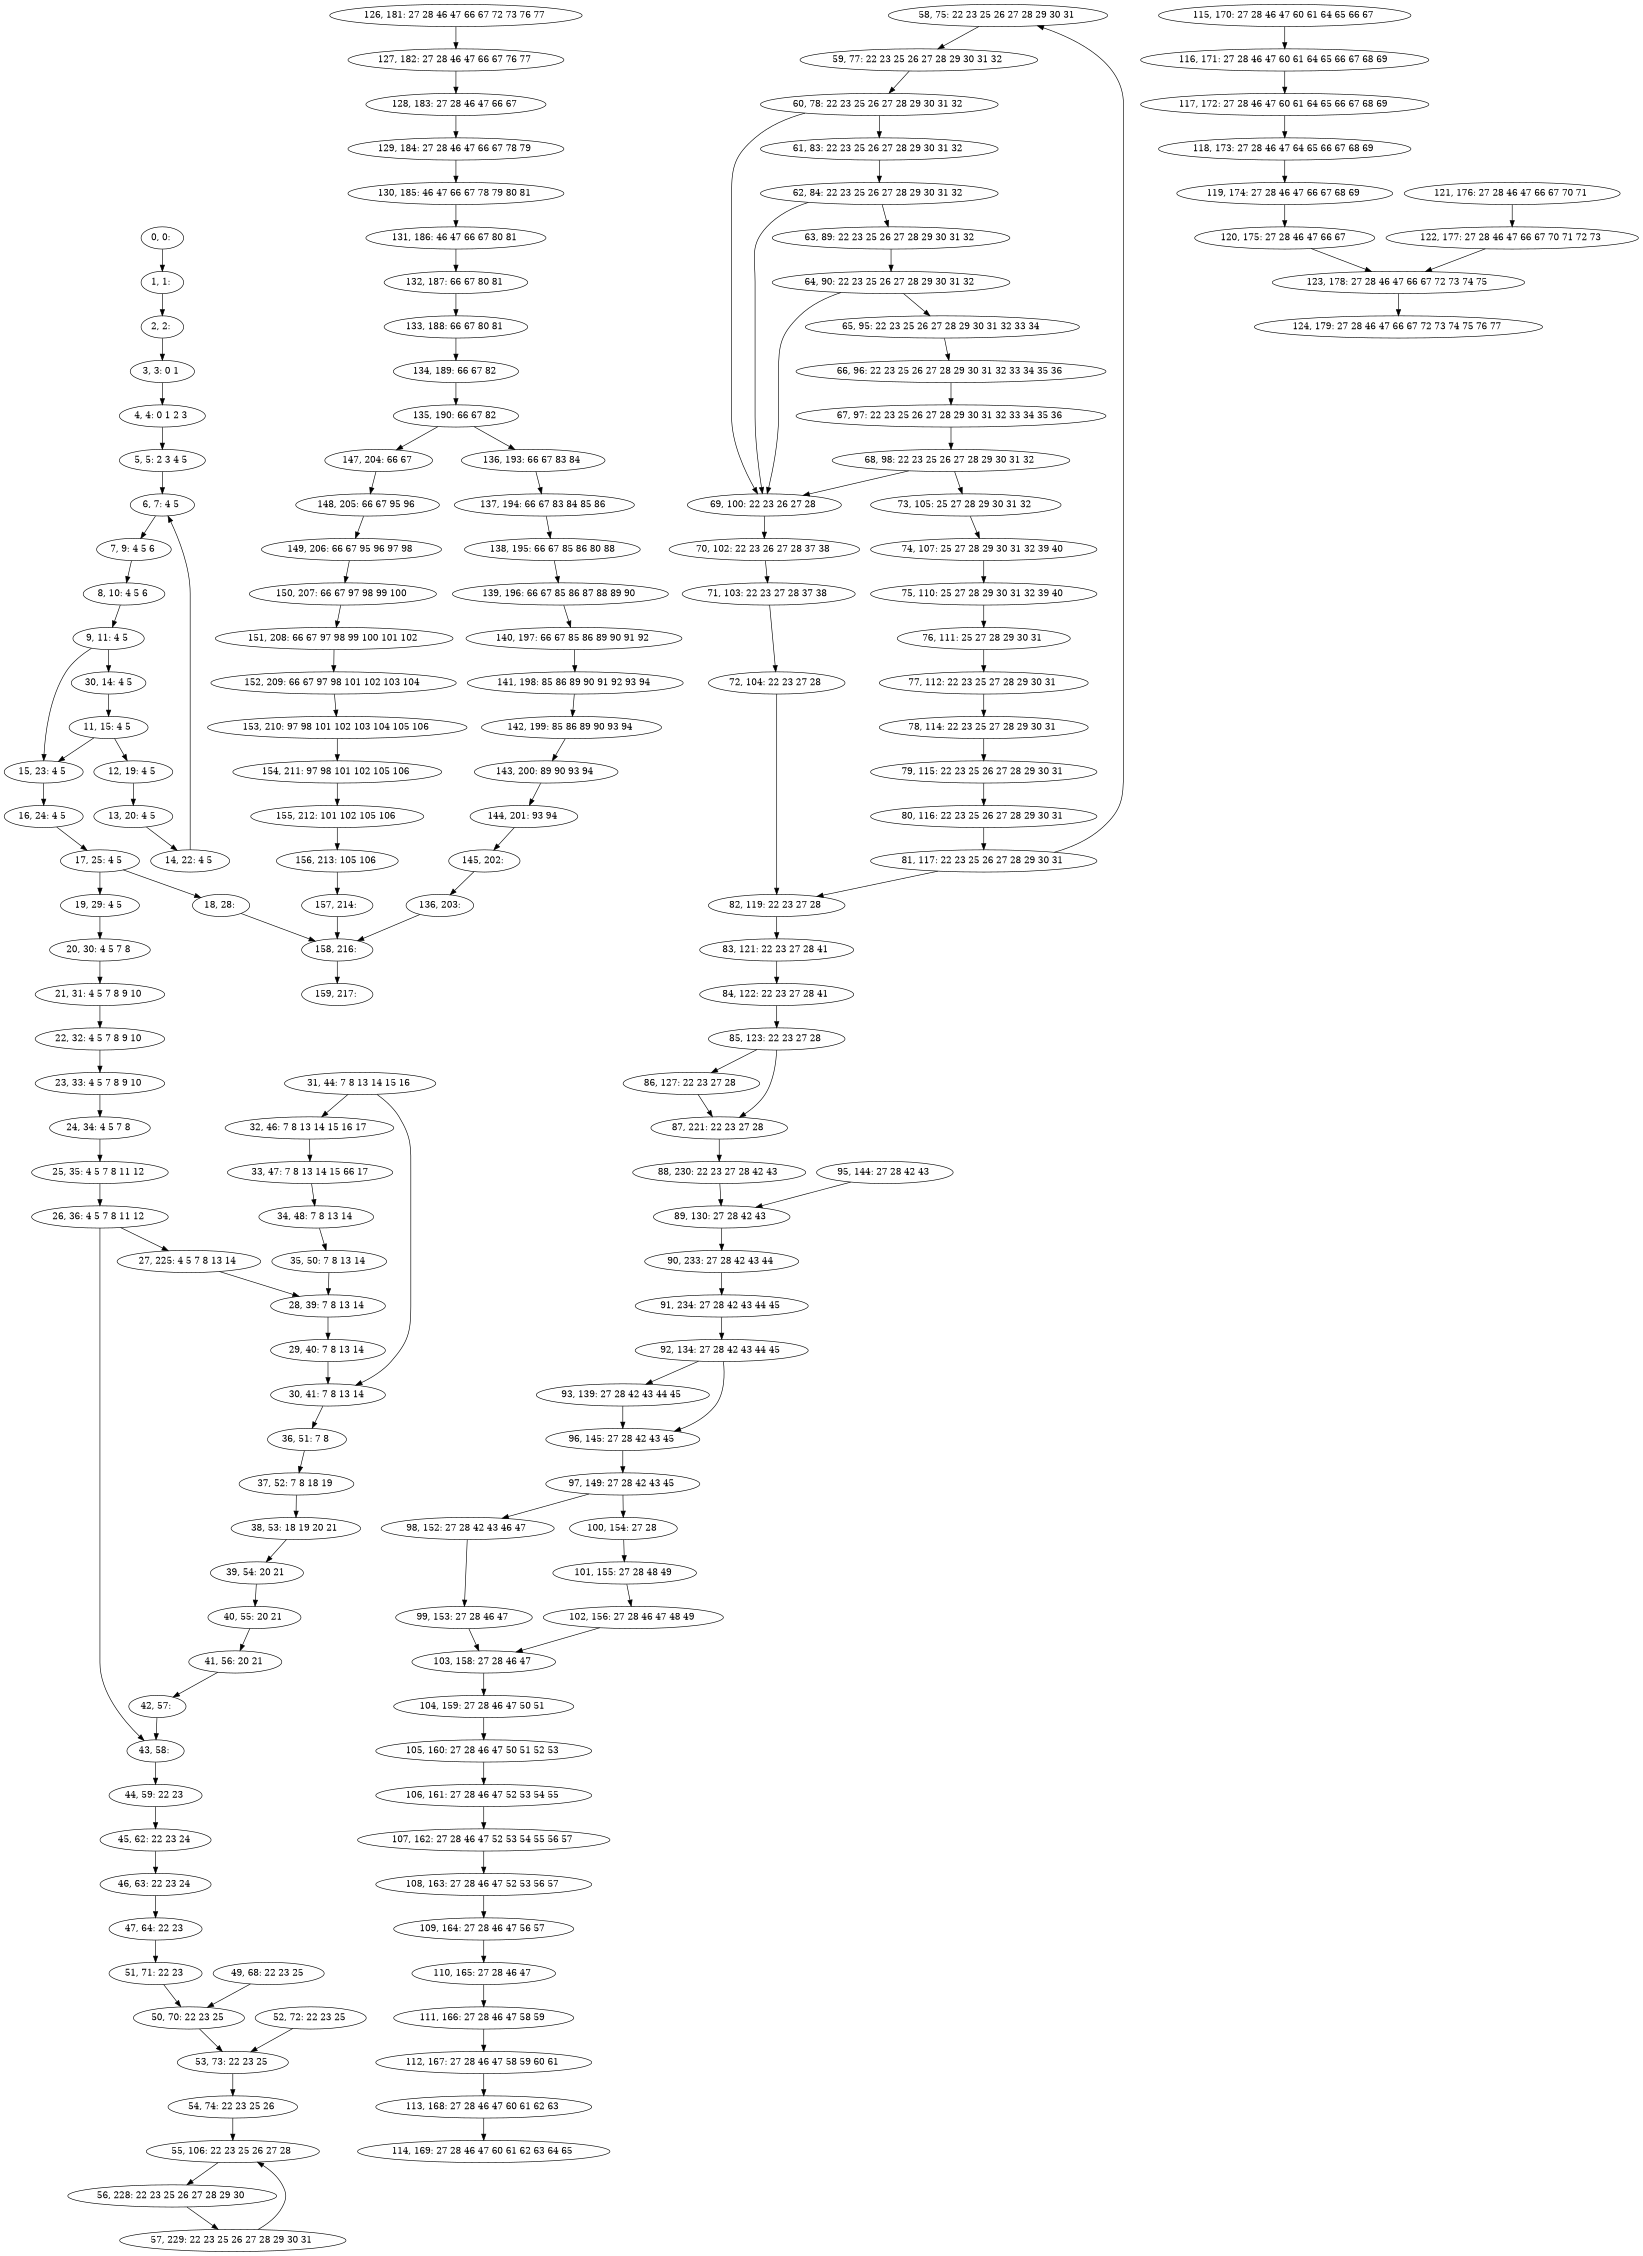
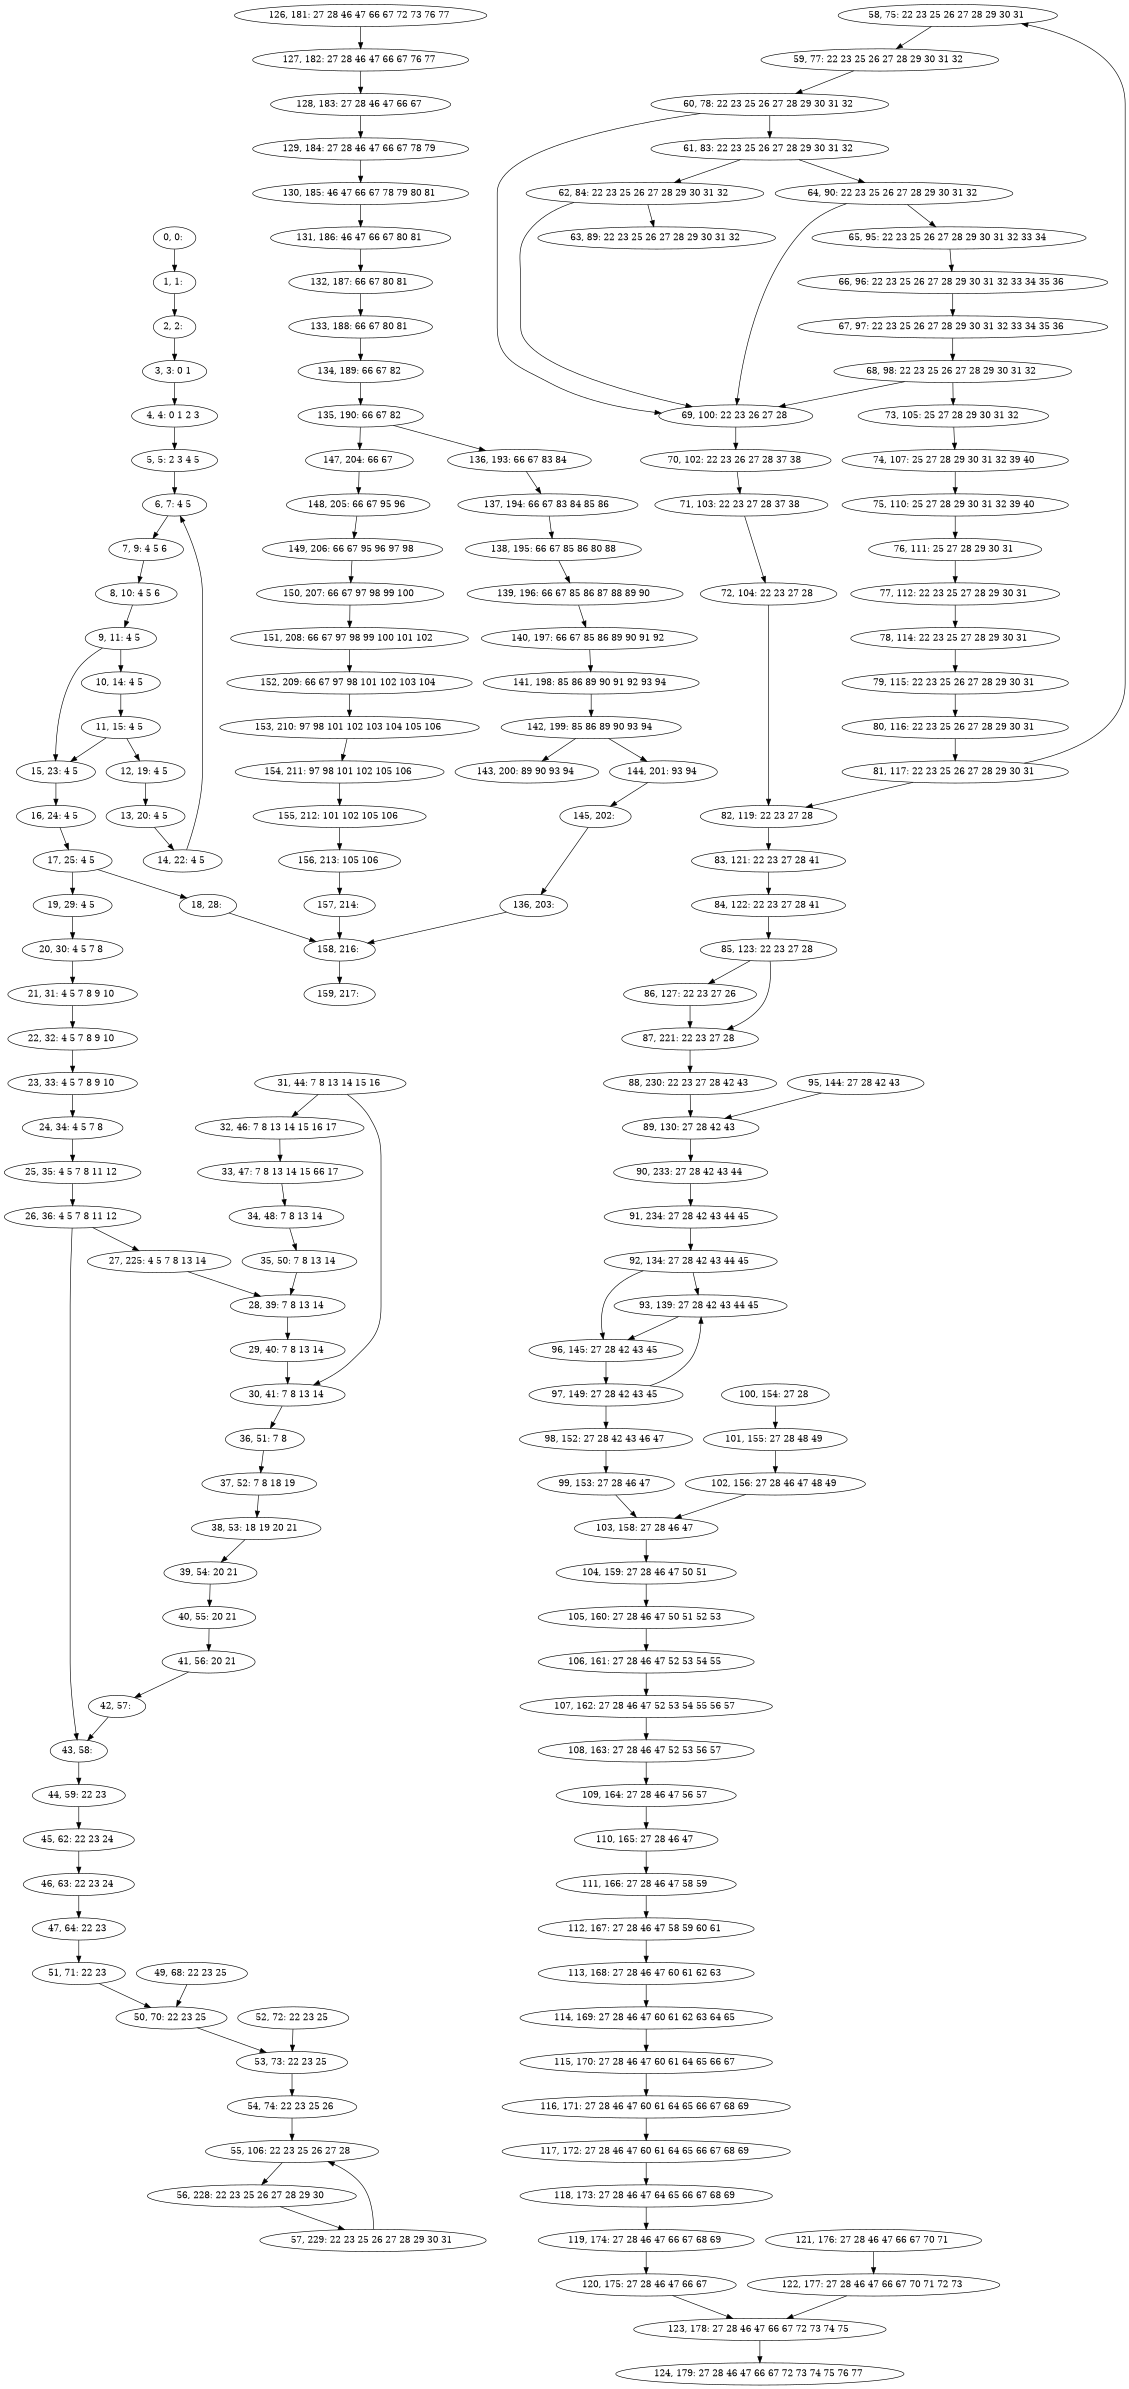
edge "63, 89: 22 23 25 26 27 28 29 30 31 32" -> "64, 90: 22 23 25 26 27 28 29 30 31 32": now "61, 83: 22 23 25 26 27 28 29 30 31 32" -> "64, 90: 22 23 25 26 27 28 29 30 31 32"
node "30, 14: 4 5": label "30, 14: 4 5" -> "10, 14: 4 5"
edge "143, 200: 89 90 93 94" -> "144, 201: 93 94": now "142, 199: 85 86 89 90 93 94" -> "144, 201: 93 94"
node "86, 127: 22 23 27 28": label "86, 127: 22 23 27 28" -> "86, 127: 22 23 27 26"
edge "97, 149: 27 28 42 43 45" -> "100, 154: 27 28": now "97, 149: 27 28 42 43 45" -> "93, 139: 27 28 42 43 44 45"
edge "114, 169: 27 28 46 47 60 61 62 63 64 65" -> "115, 170: 27 28 46 47 60 61 64 65 66 67": added
